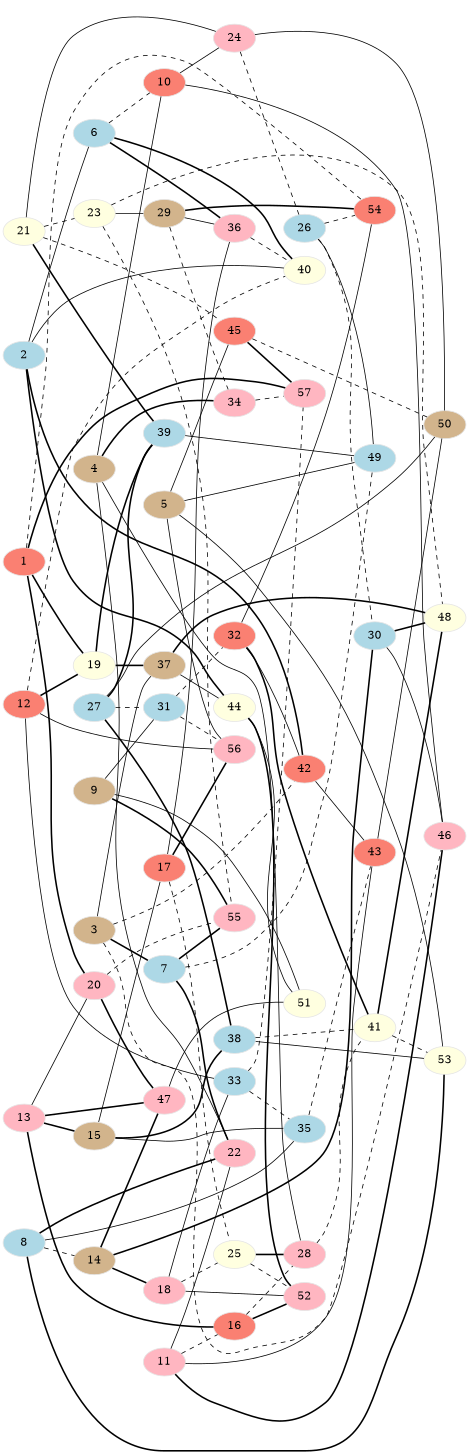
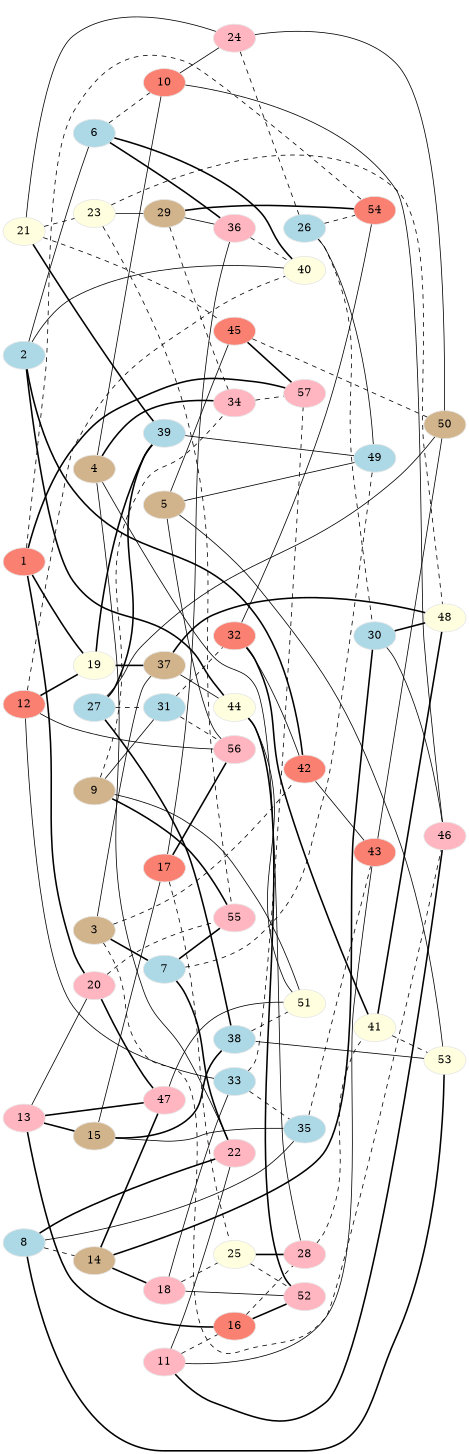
edge "34" -- "9": added
edge "41" -- "38": now "51" -- "38"
